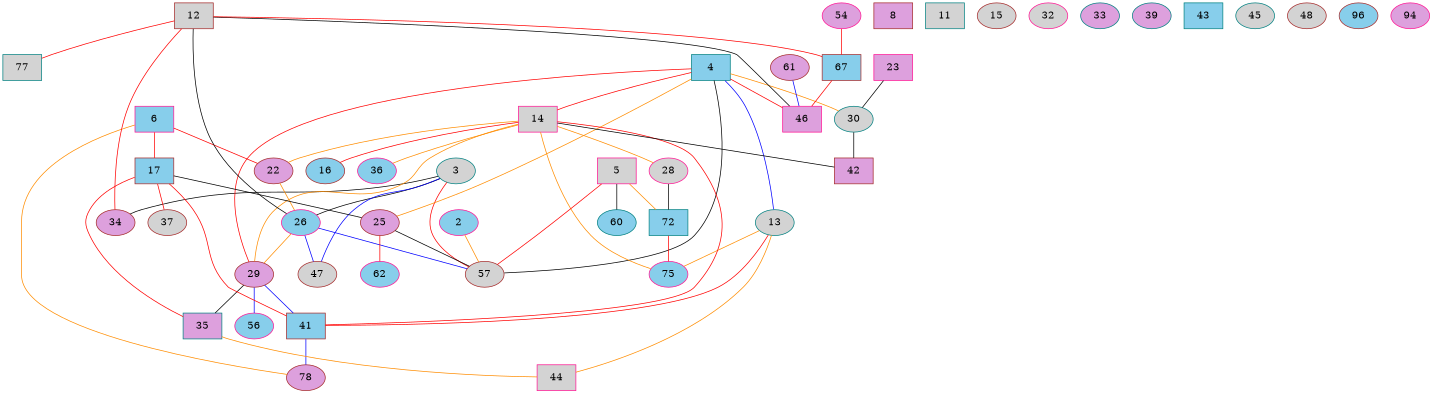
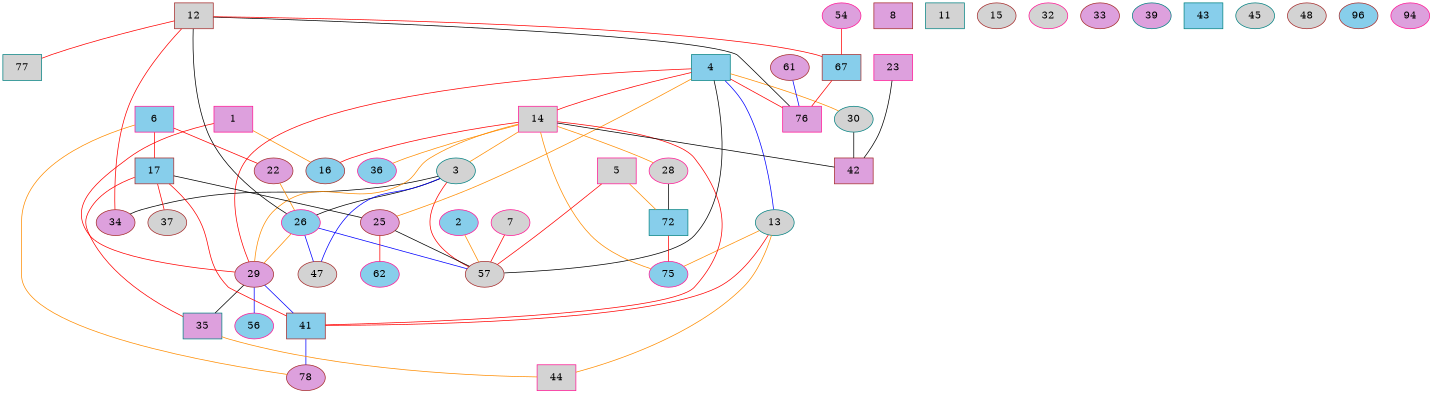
node "33": color teal -> brown
edge "23" -- "30": now "23" -- "42"
node "1": added
node "46": label "46" -> "76"
edge "14" -- "22": now "14" -- "3"
node "7": added
node "60": removed
